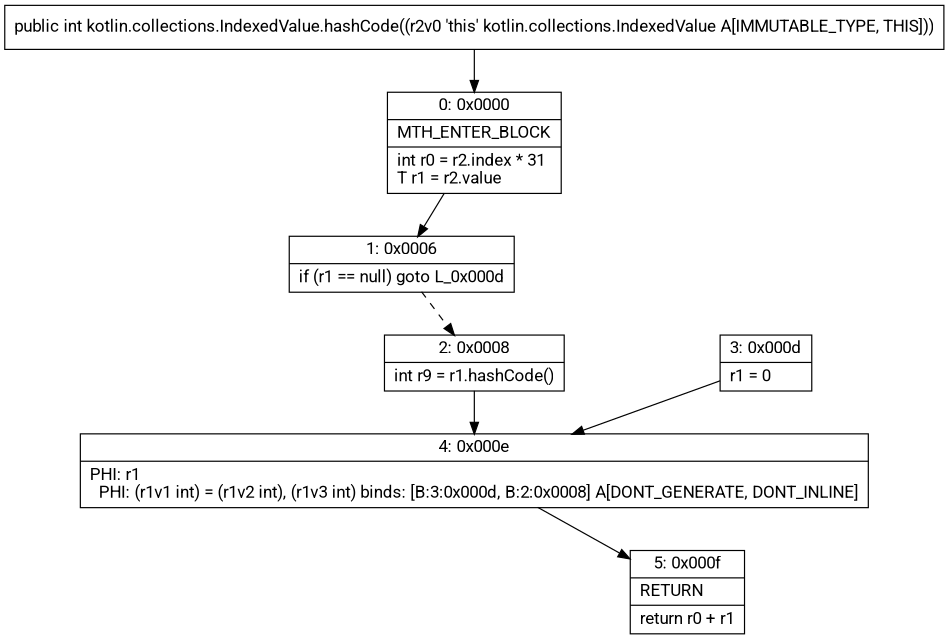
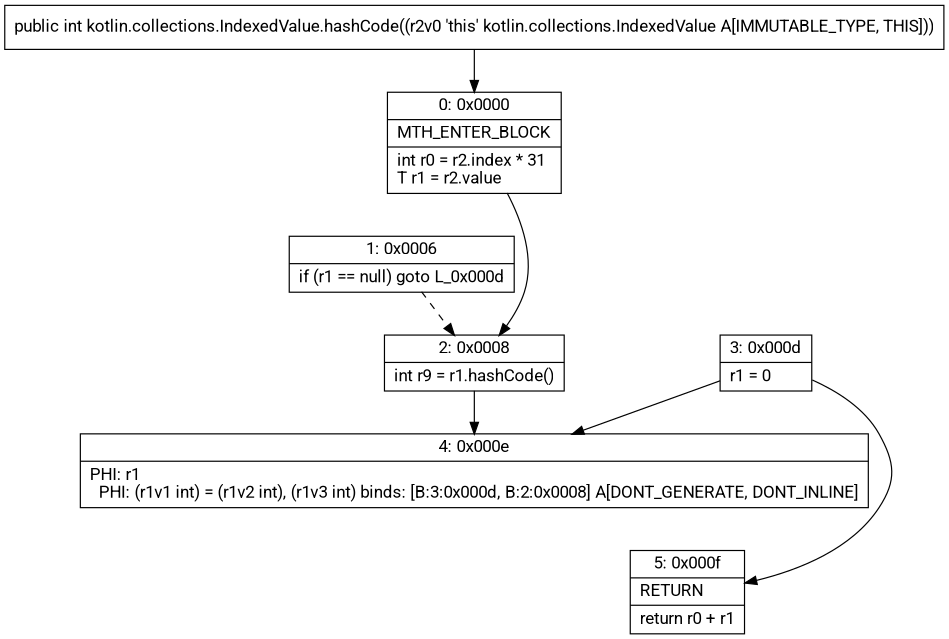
edge "0: 0x0000" -> "1: 0x0006": now "0: 0x0000" -> "2: 0x0008"
edge "4: 0x000e" -> "5: 0x000f": now "3: 0x000d" -> "5: 0x000f"
